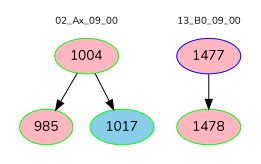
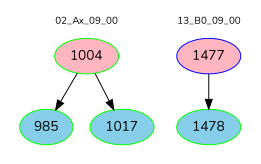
node "985": fillcolor lightpink -> skyblue
node "1478": fillcolor lightpink -> skyblue
